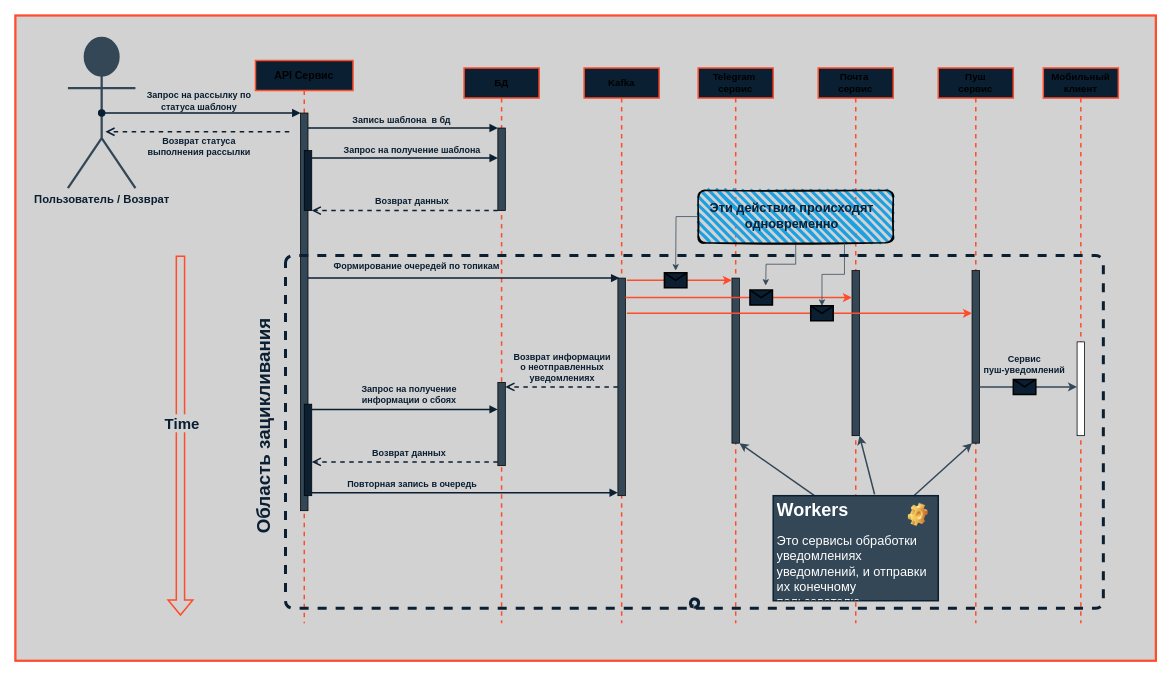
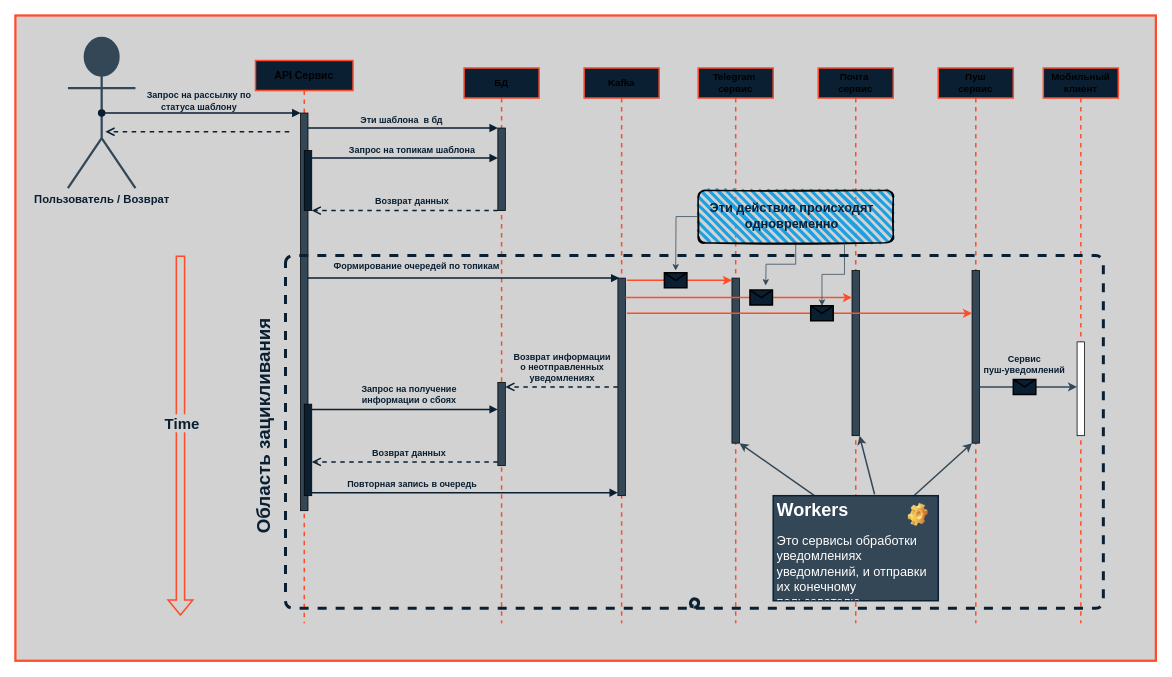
node "Запись шаблона в бд": label "Запись шаблона в бд" -> "Эти шаблона в бд"
node "Возврат статуса выполнения рассылки": removed
node "Запрос на получение шаблона": label "Запрос на получение шаблона" -> "Запрос на топикам шаблона"
